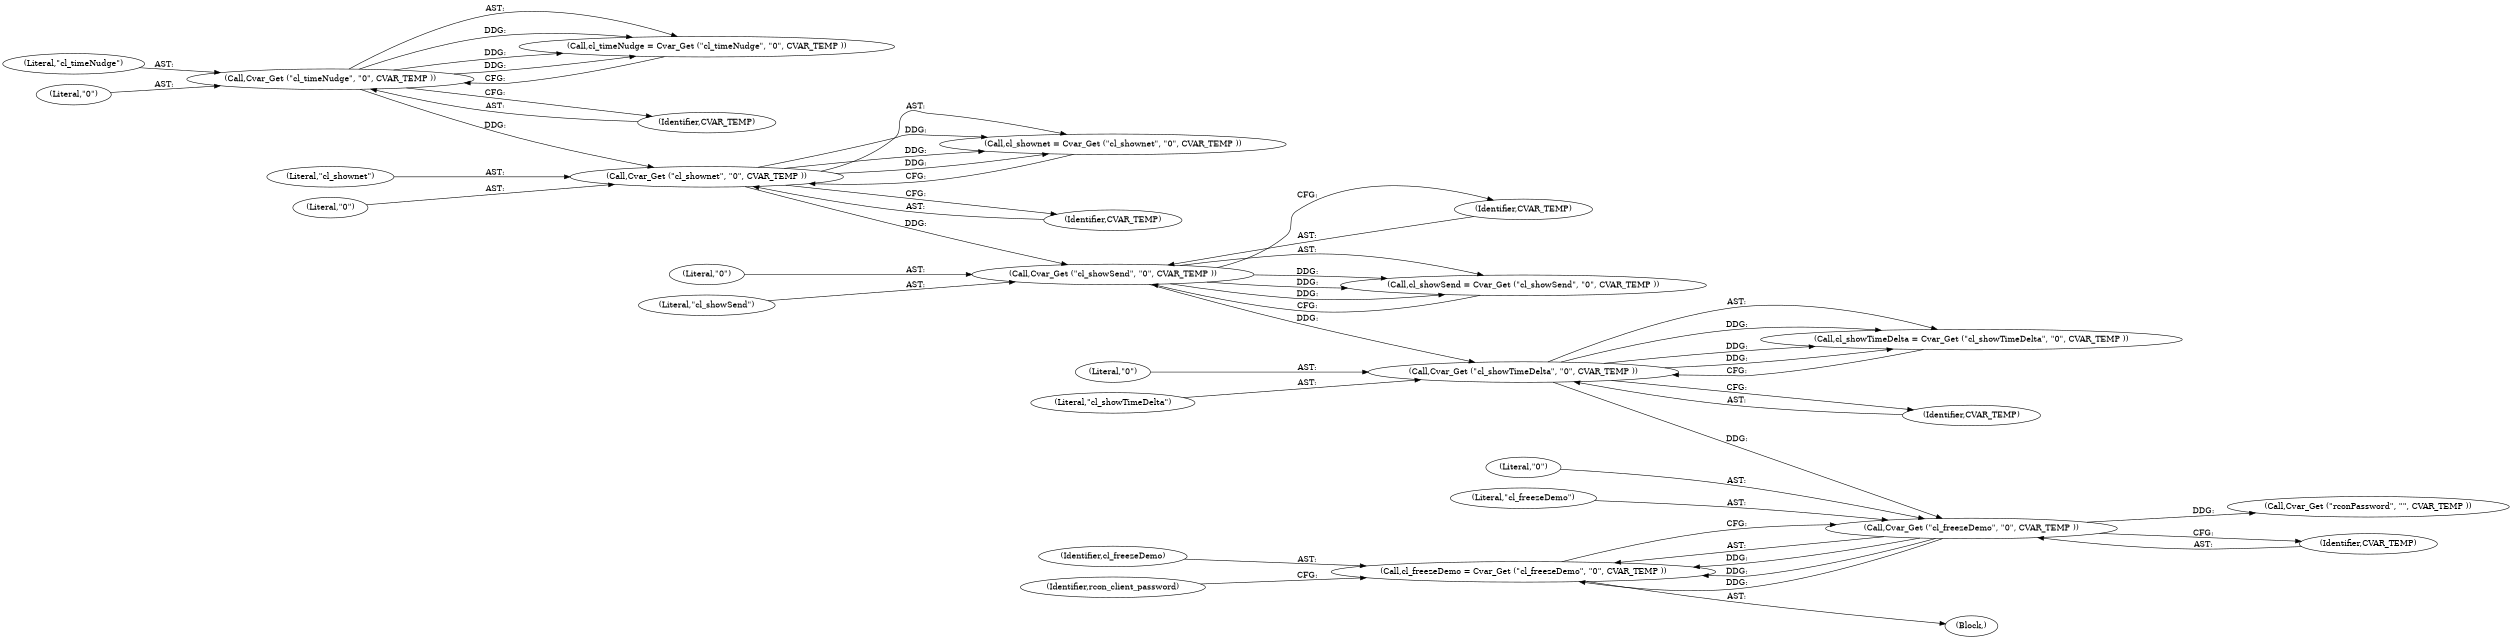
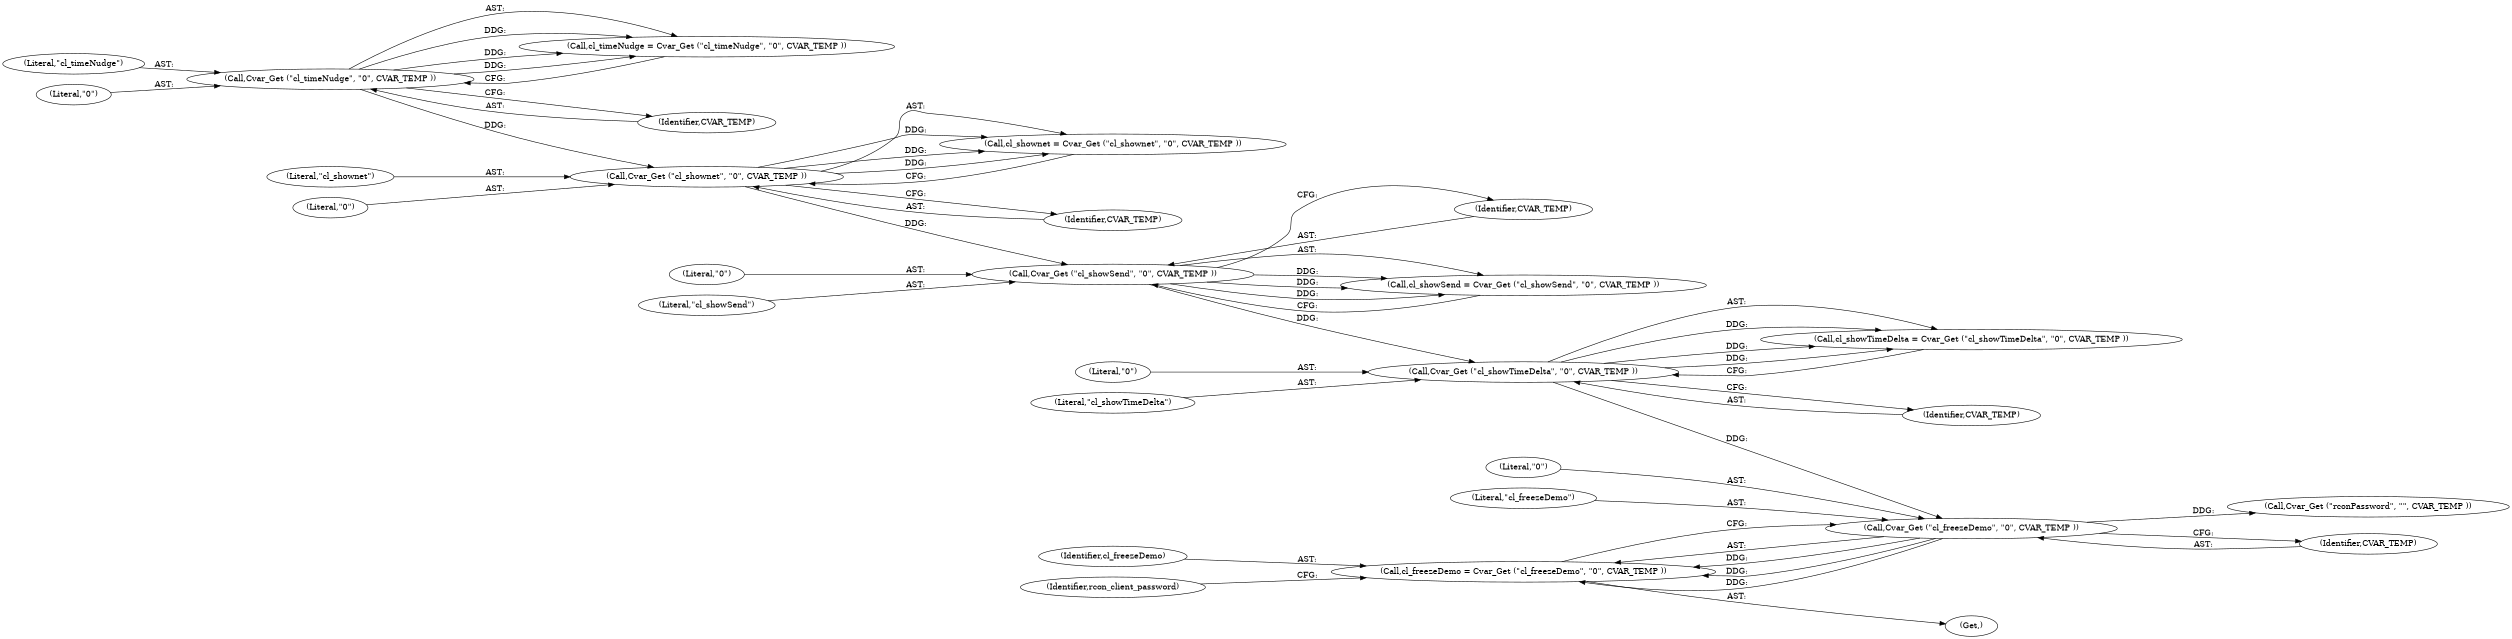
node "(Block,)": label "(Block,)" -> "(Get,)"
